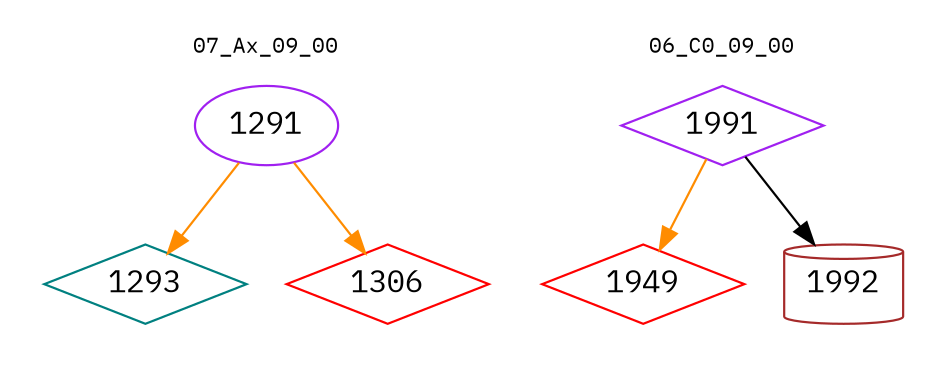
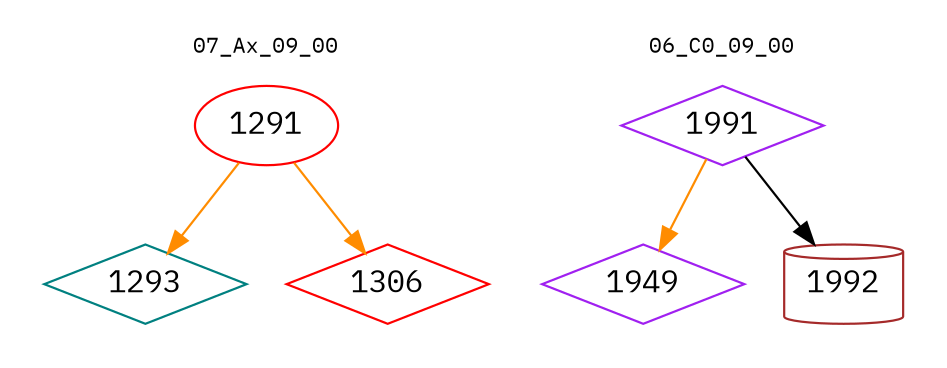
node "1291": color purple -> red
node "1949": color red -> purple
